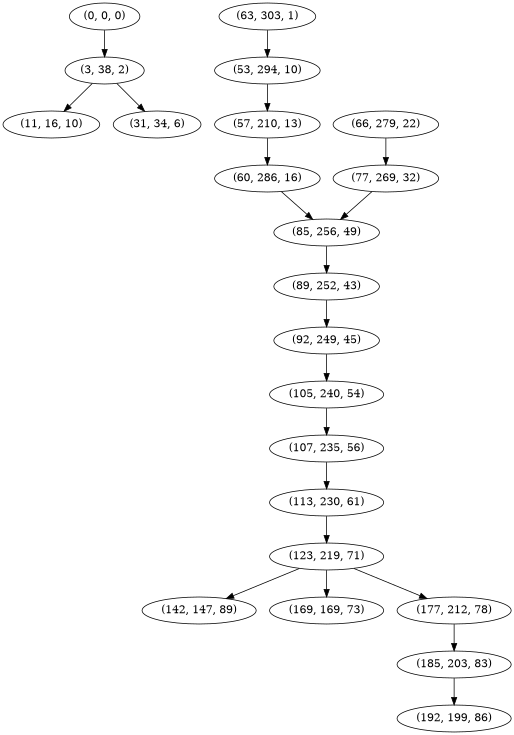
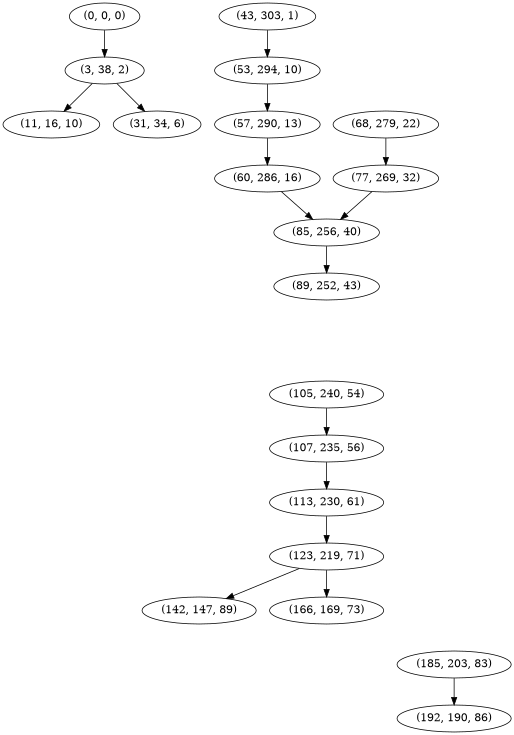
node "(63, 303, 1)": label "(63, 303, 1)" -> "(43, 303, 1)"
node "(57, 210, 13)": label "(57, 210, 13)" -> "(57, 290, 13)"
node "(66, 279, 22)": label "(66, 279, 22)" -> "(68, 279, 22)"
node "(85, 256, 49)": label "(85, 256, 49)" -> "(85, 256, 40)"
node "(92, 249, 45)": removed
node "(169, 169, 73)": label "(169, 169, 73)" -> "(166, 169, 73)"
node "(177, 212, 78)": removed
node "(192, 199, 86)": label "(192, 199, 86)" -> "(192, 190, 86)"
